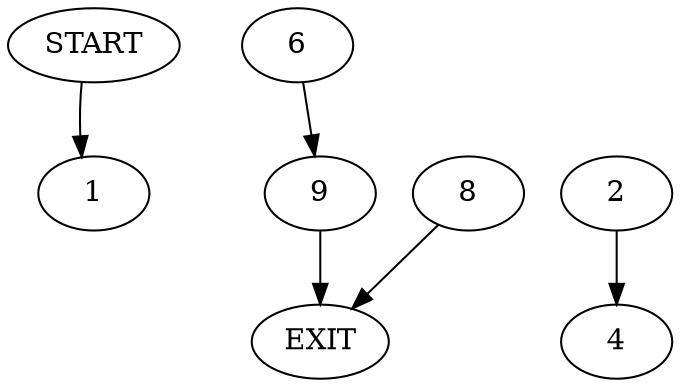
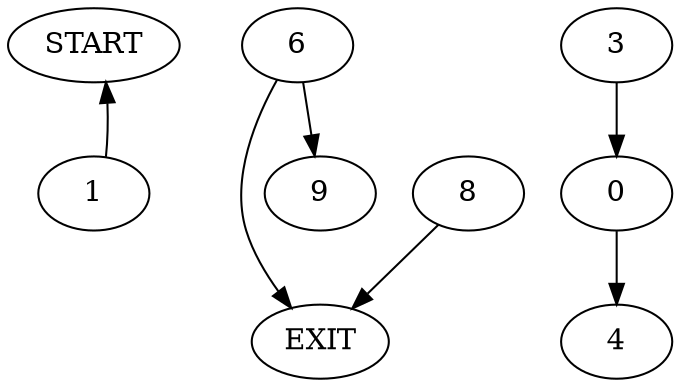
node "3": added
edge "START" -> "1": reversed
node "2": label "2" -> "0"
edge "9" -> "EXIT": now "6" -> "EXIT"
